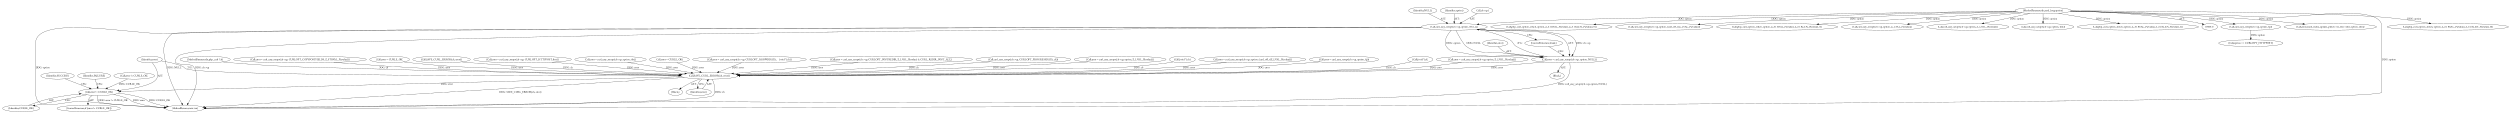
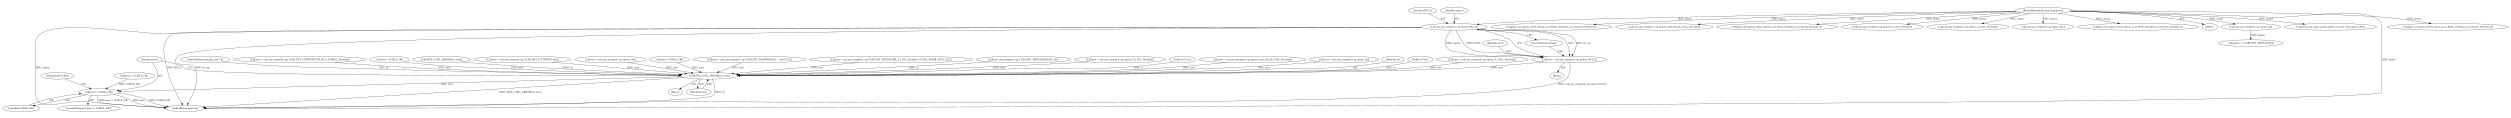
node "(Call,ch->cp)": removed
node "(Call,option == CURLOPT_HTTPPOST)": label "(Call,option == CURLOPT_HTTPPOST)" -> "(Call,option == CURLOPT_PROTOCOLS)"
node "(Identifier,ch)": added
node "(Identifier,FAILURE)": removed
